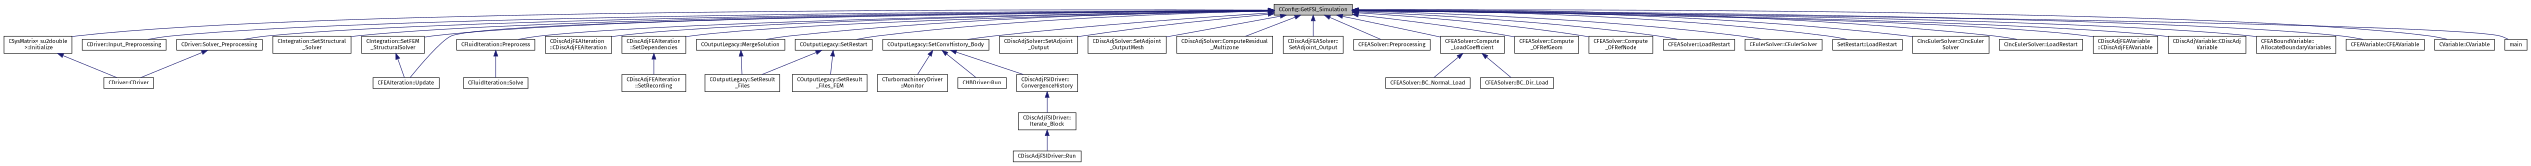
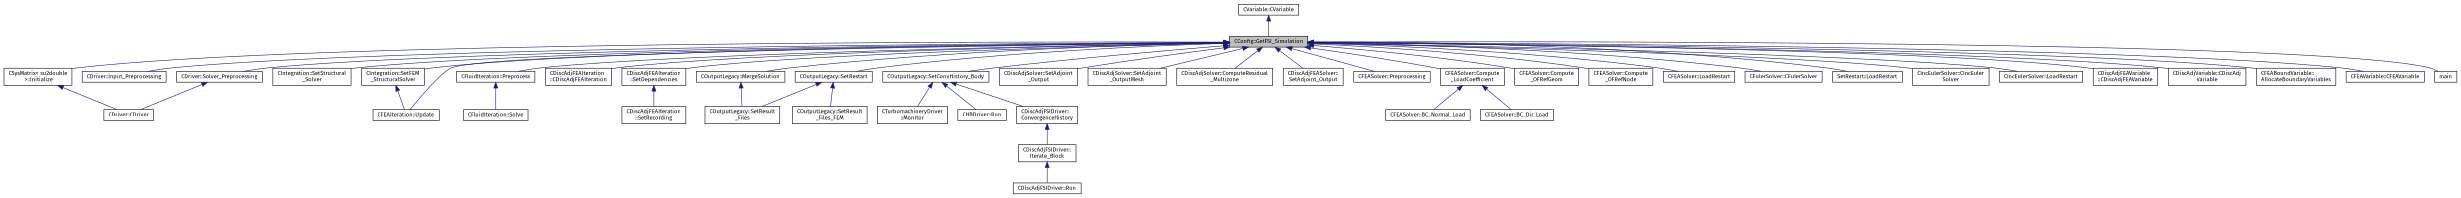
edge "CVariable::CVariable" -> "CConfig::GetFSI_Simulation": reversed
